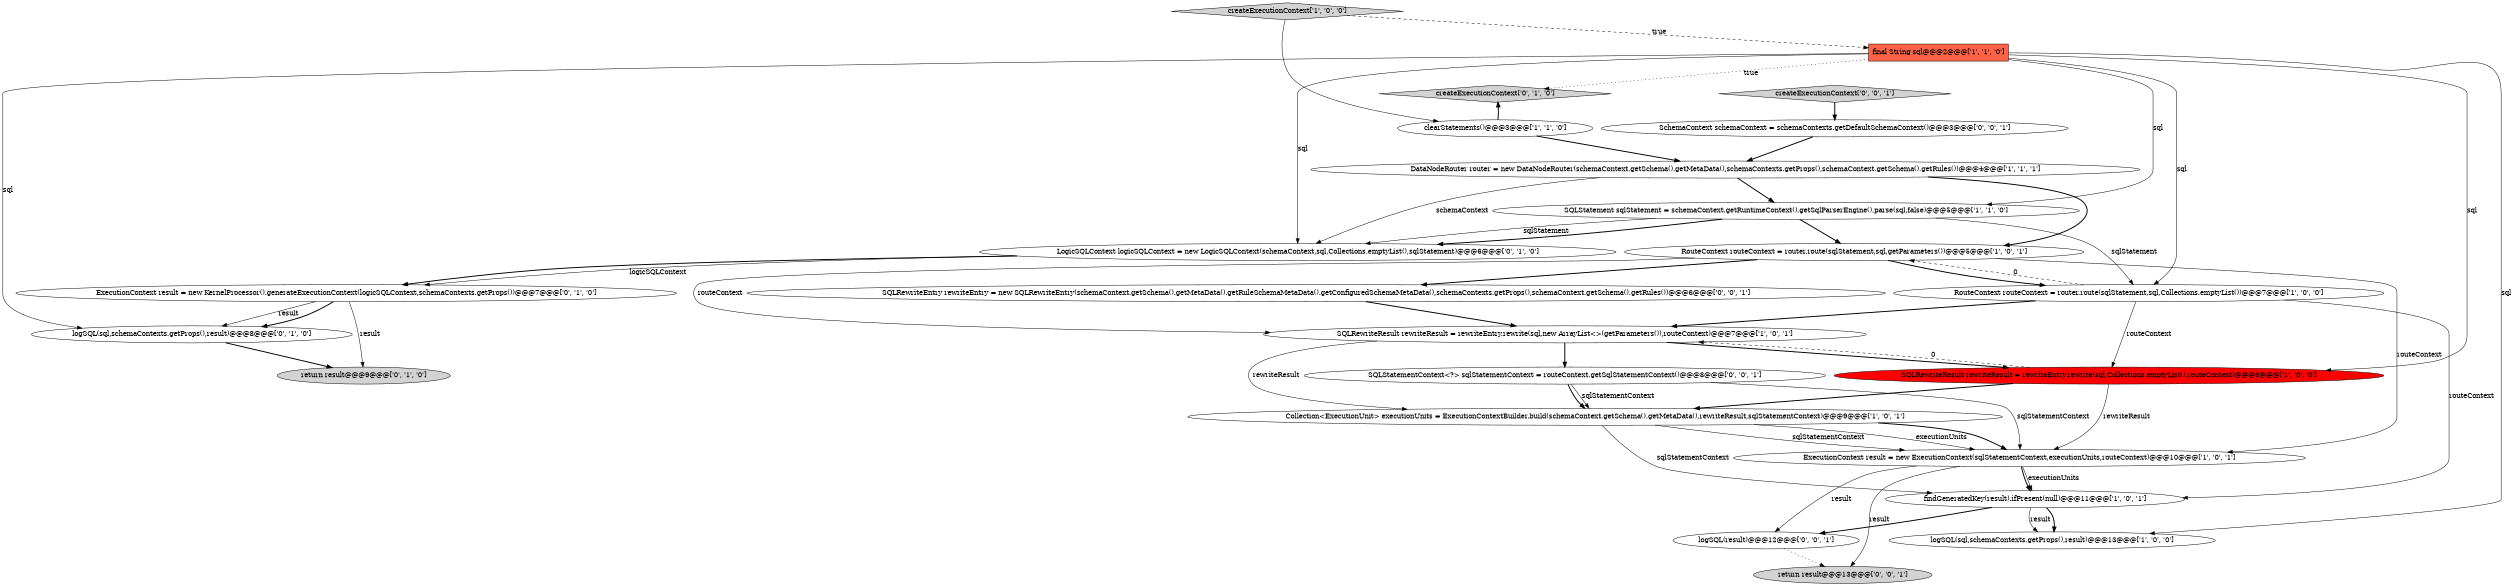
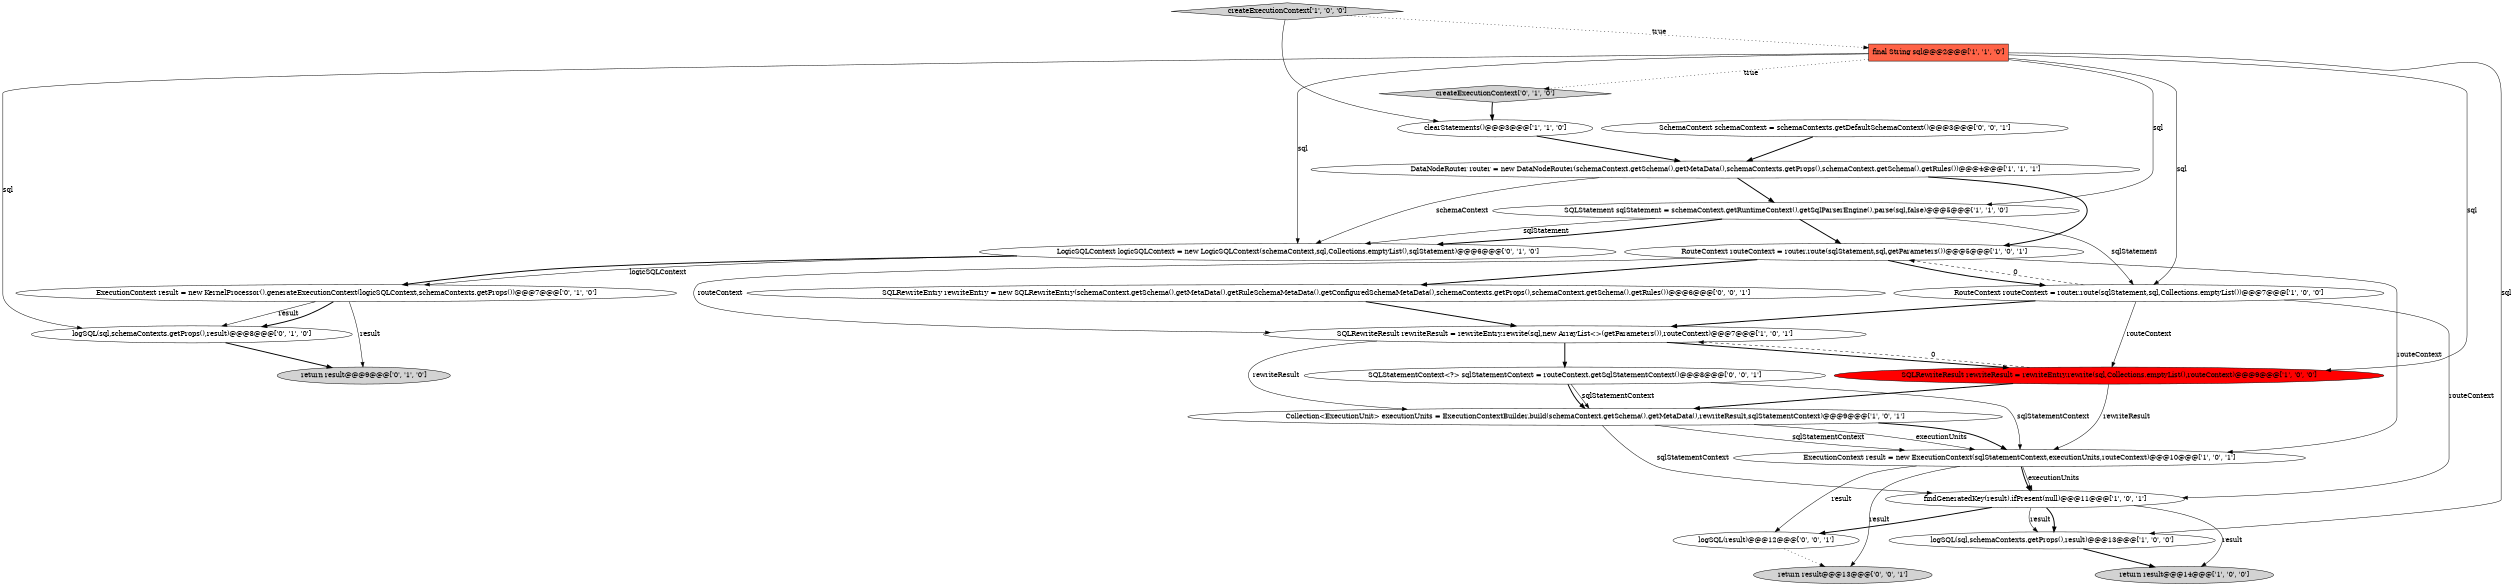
edge "createExecutionContext['1', '0', '0']" -> "final String sql@@@2@@@['1', '1', '0']": style dashed -> dotted
node "createExecutionContext['0', '0', '1']": removed
edge "clearStatements()@@@3@@@['1', '1', '0']" -> "createExecutionContext['0', '1', '0']": reversed
node "return result@@@14@@@['1', '0', '0']": added
